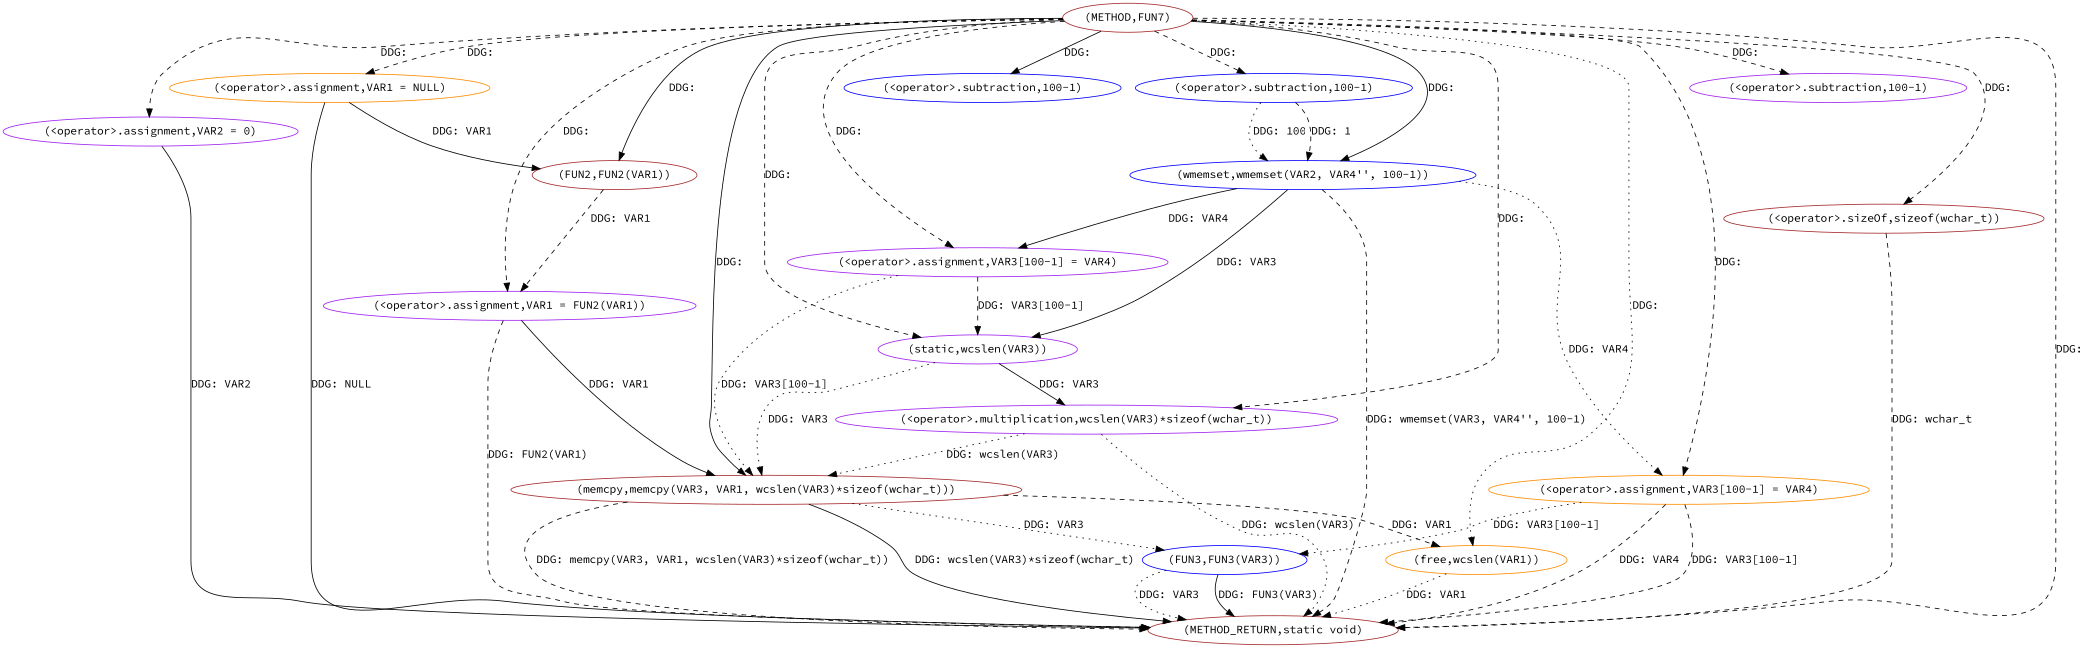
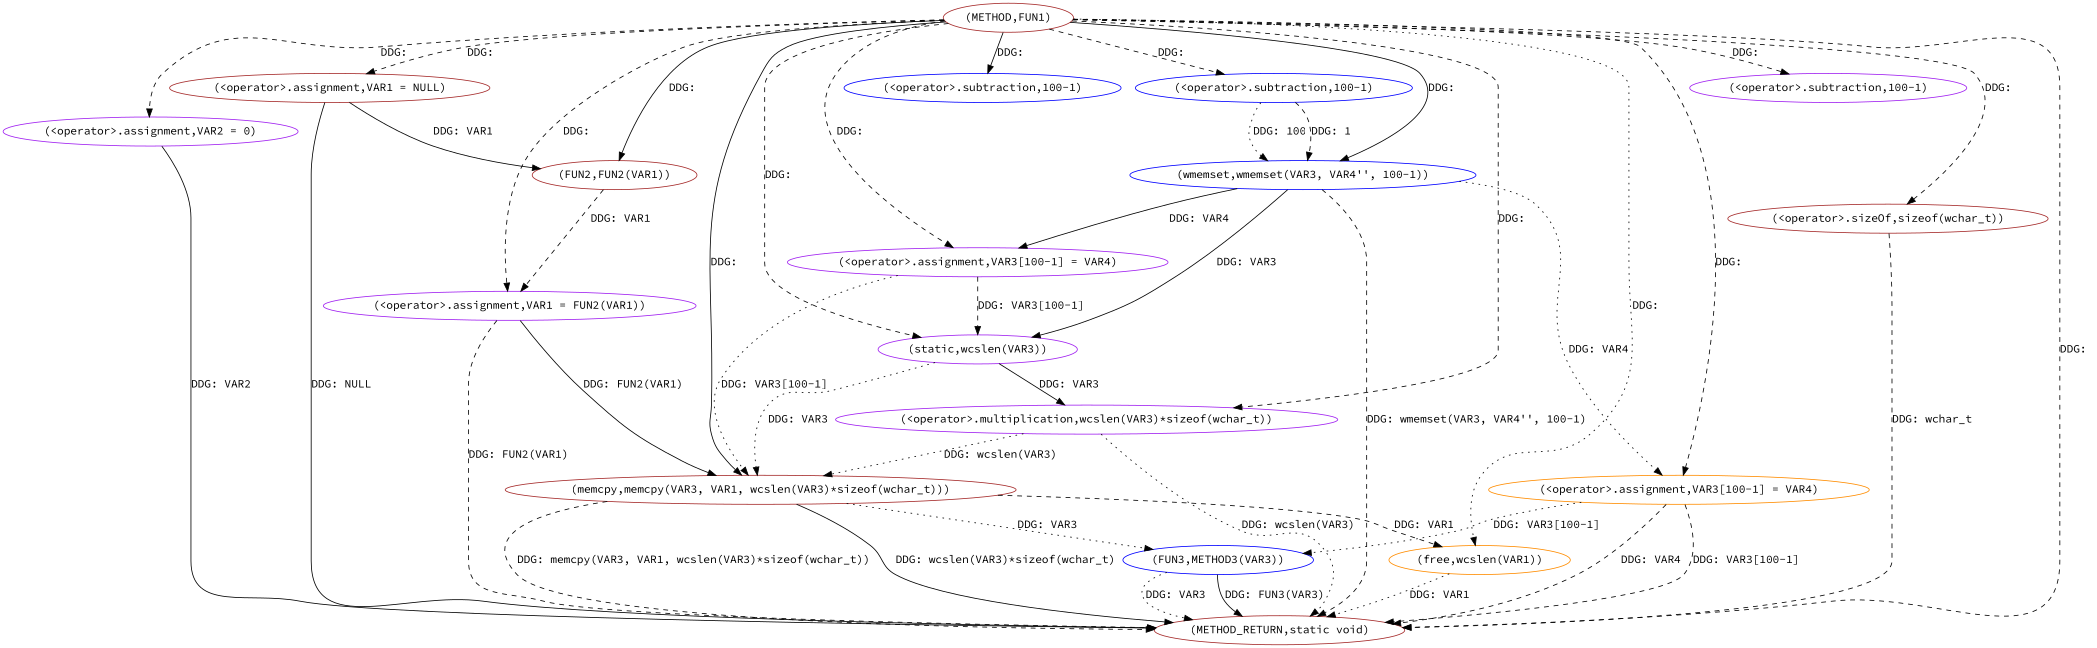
node "(METHOD,FUN7)": label "(METHOD,FUN7)" -> "(METHOD,FUN1)"
node "(<operator>.assignment,VAR1 = NULL)": color darkorange -> brown
node "(wmemset,wmemset(VAR2, VAR4'', 100-1))": label "(wmemset,wmemset(VAR2, VAR4'', 100-1))" -> "(wmemset,wmemset(VAR3, VAR4'', 100-1))"
edge "(<operator>.assignment,VAR1 = FUN2(VAR1))" -> "(memcpy,memcpy(VAR3, VAR1, wcslen(VAR3)*sizeof(wchar_t)))": label "DDG: VAR1" -> "DDG: FUN2(VAR1)"
node "(FUN3,FUN3(VAR3))": label "(FUN3,FUN3(VAR3))" -> "(FUN3,METHOD3(VAR3))"
